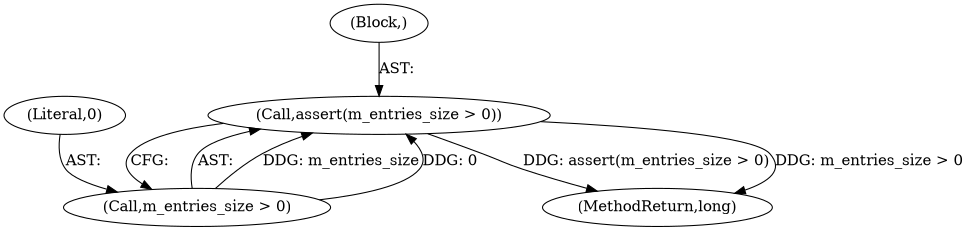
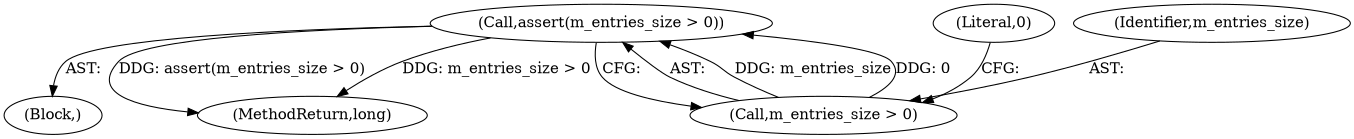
node "(Identifier,m_entries_size)": added
edge "(Block,)" -> "(Call,assert(m_entries_size > 0))": reversed
edge "(Literal,0)" -> "(Call,m_entries_size > 0)": label "AST: " -> "CFG: "
